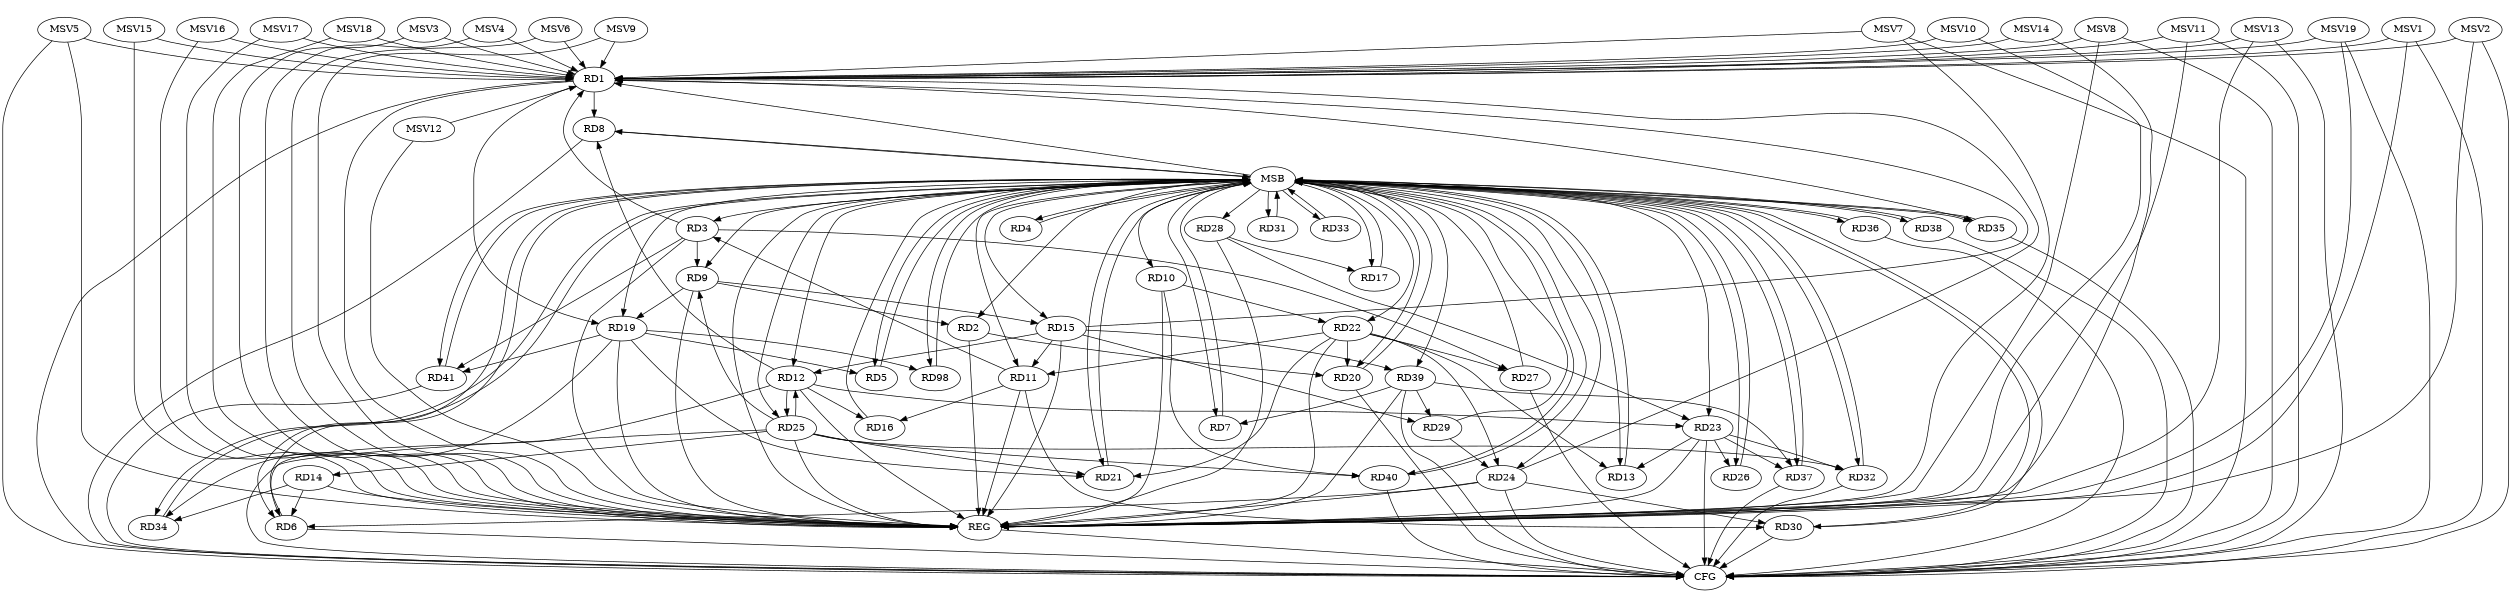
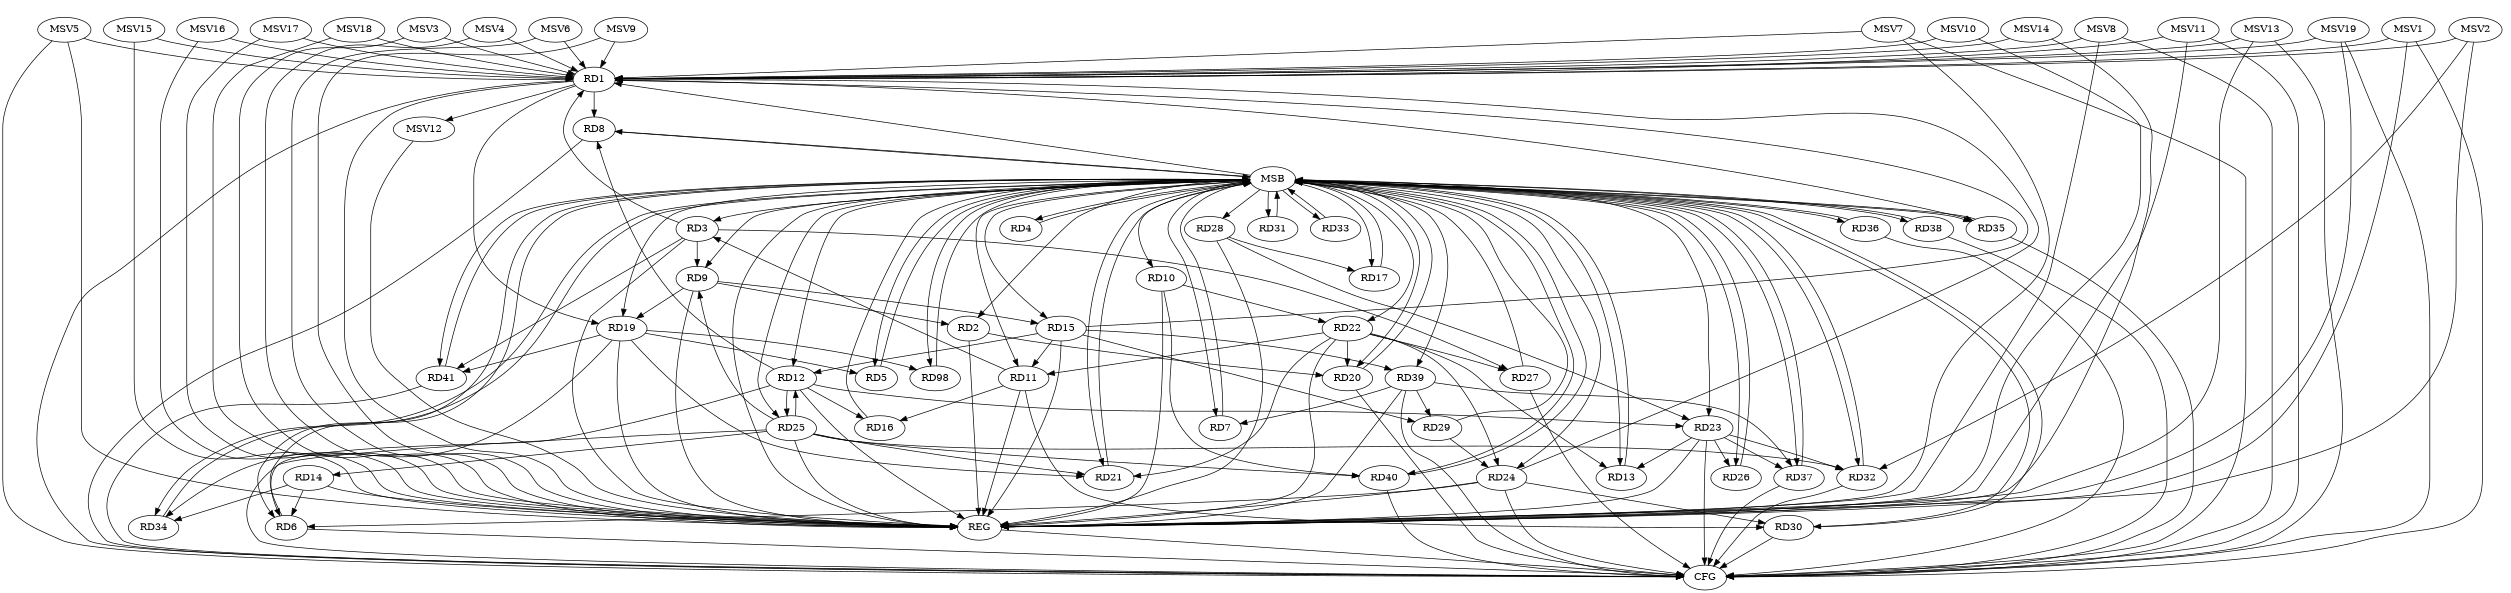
edge "MSV12" -> "RD1": reversed
edge "MSV2" -> "CFG": now "MSV2" -> "RD32"
